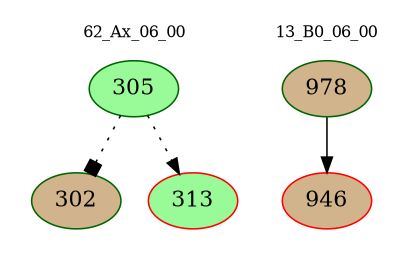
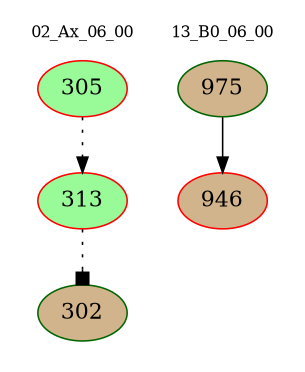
cluster "62_Ax_06_00": label "62_Ax_06_00" -> "02_Ax_06_00"
node "305": color darkgreen -> red
node "978": label "978" -> "975"
edge "305" -> "302": now "313" -> "302"
